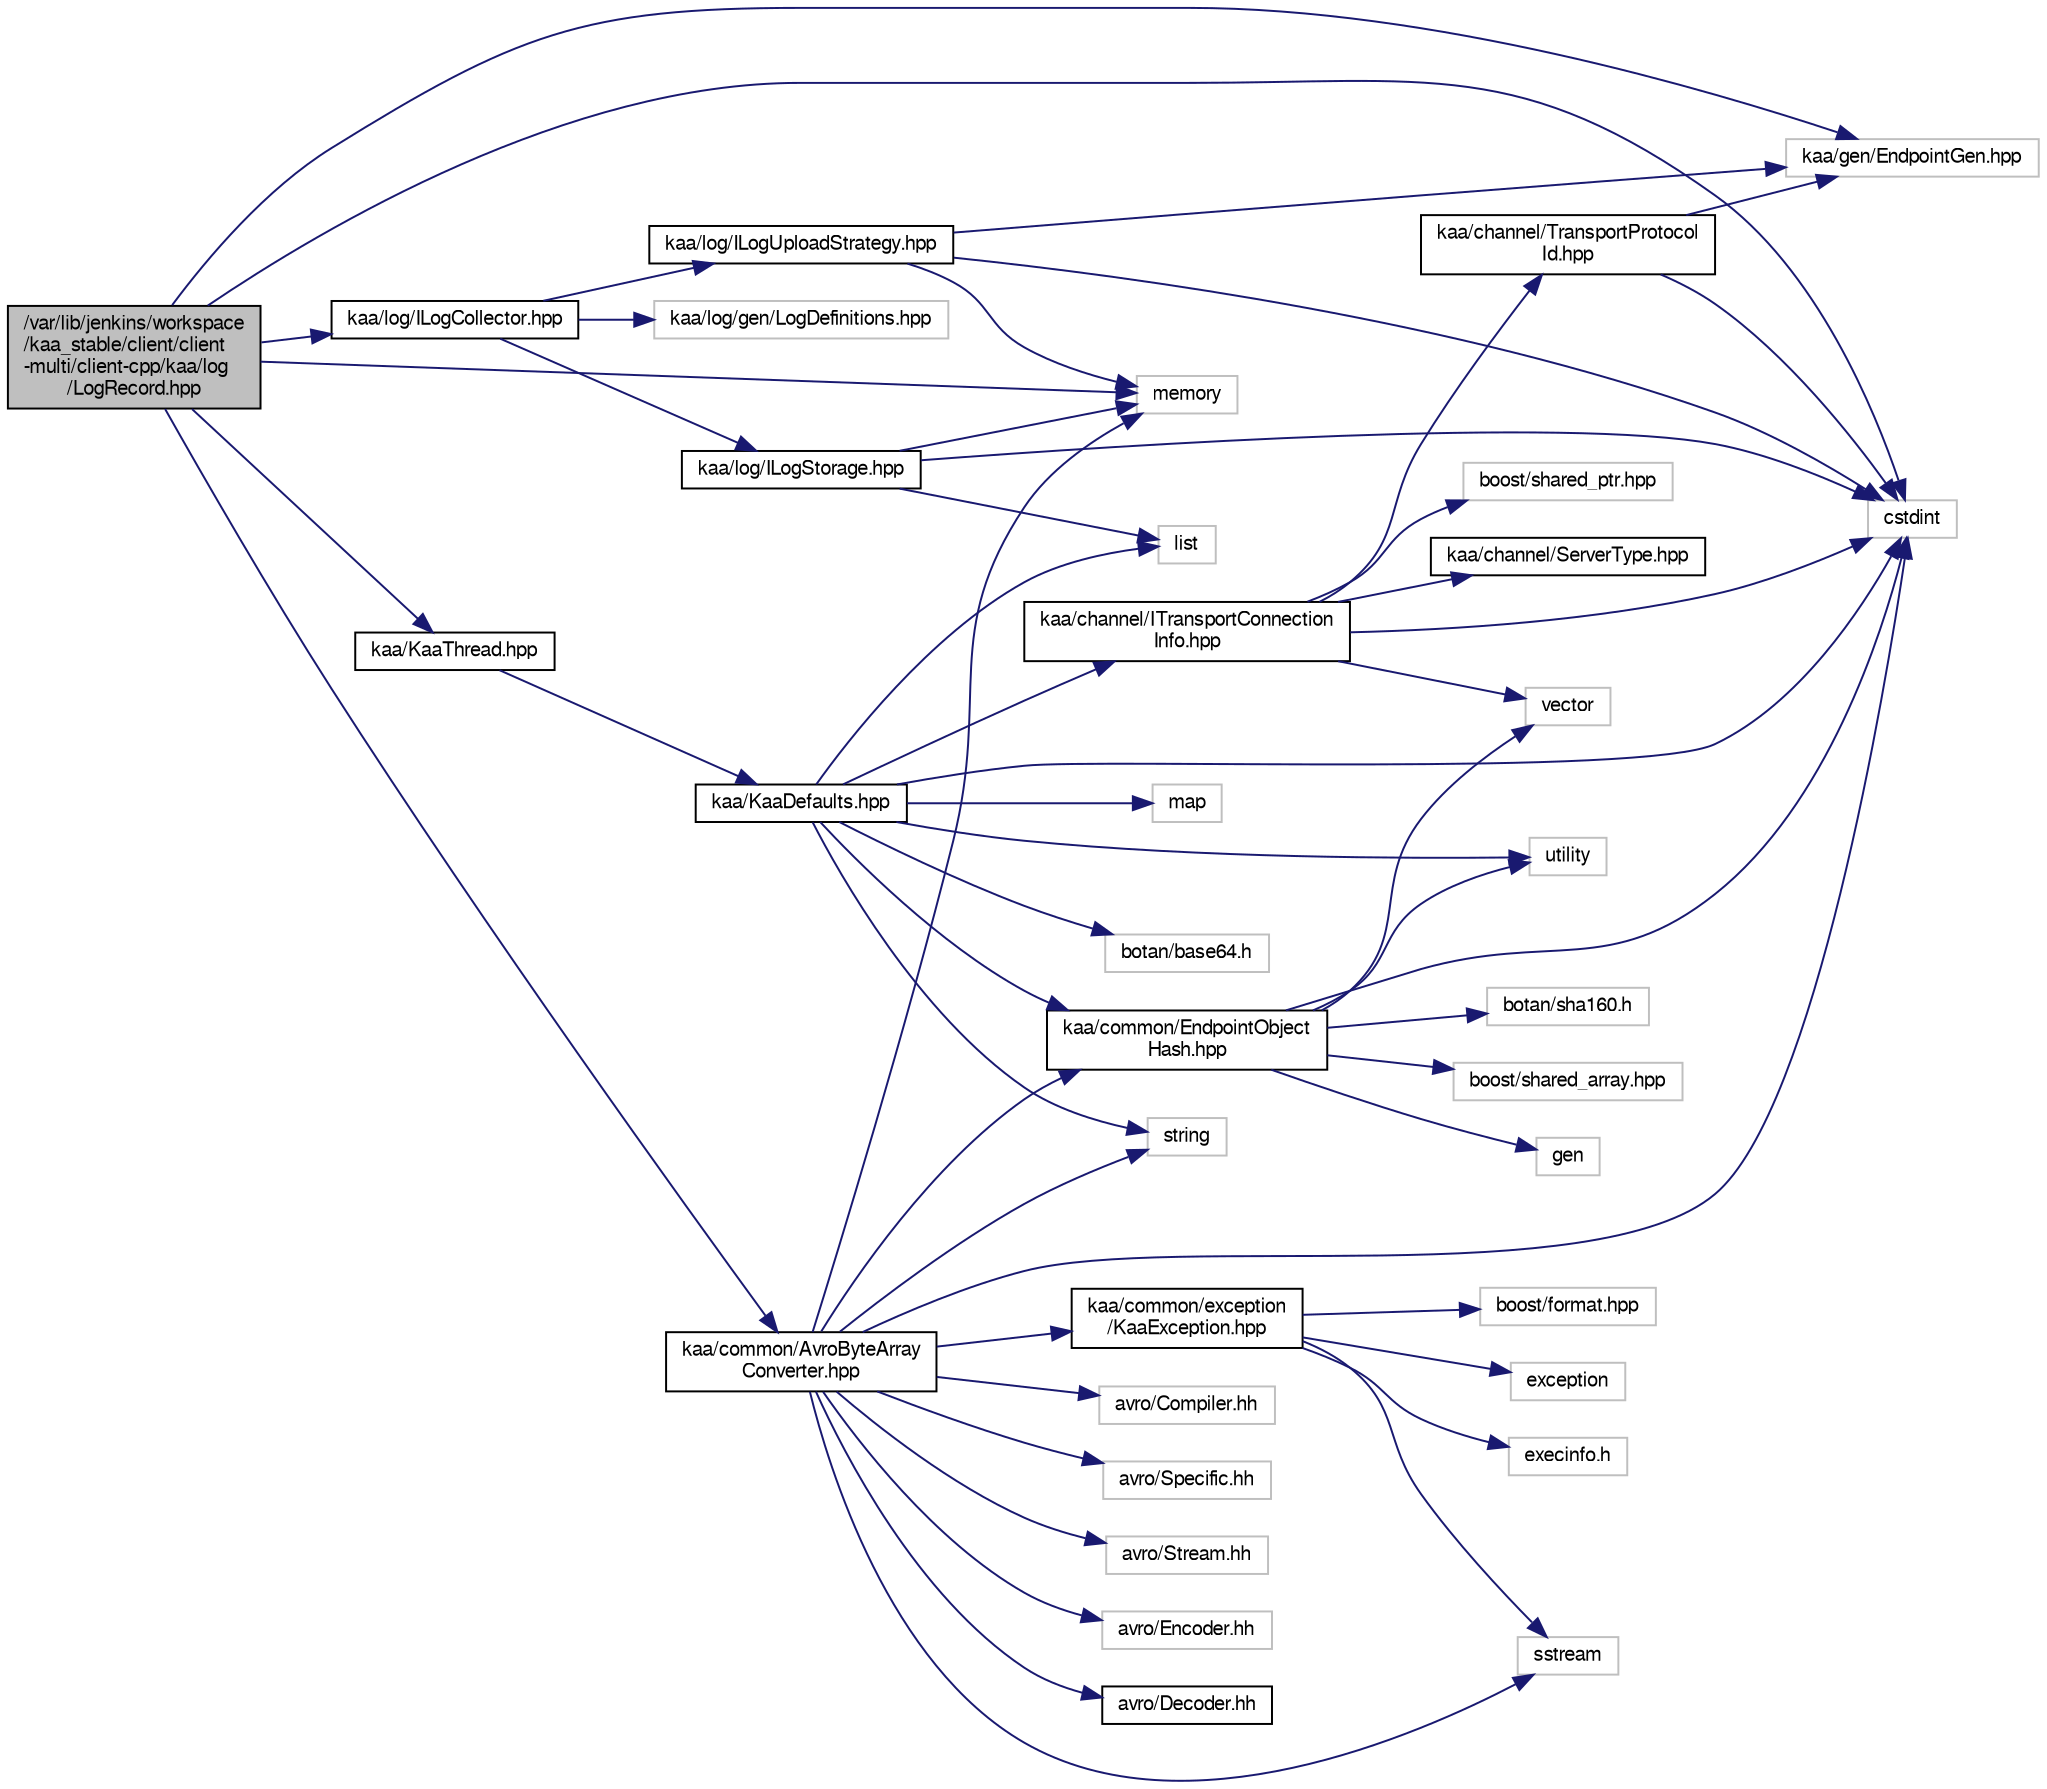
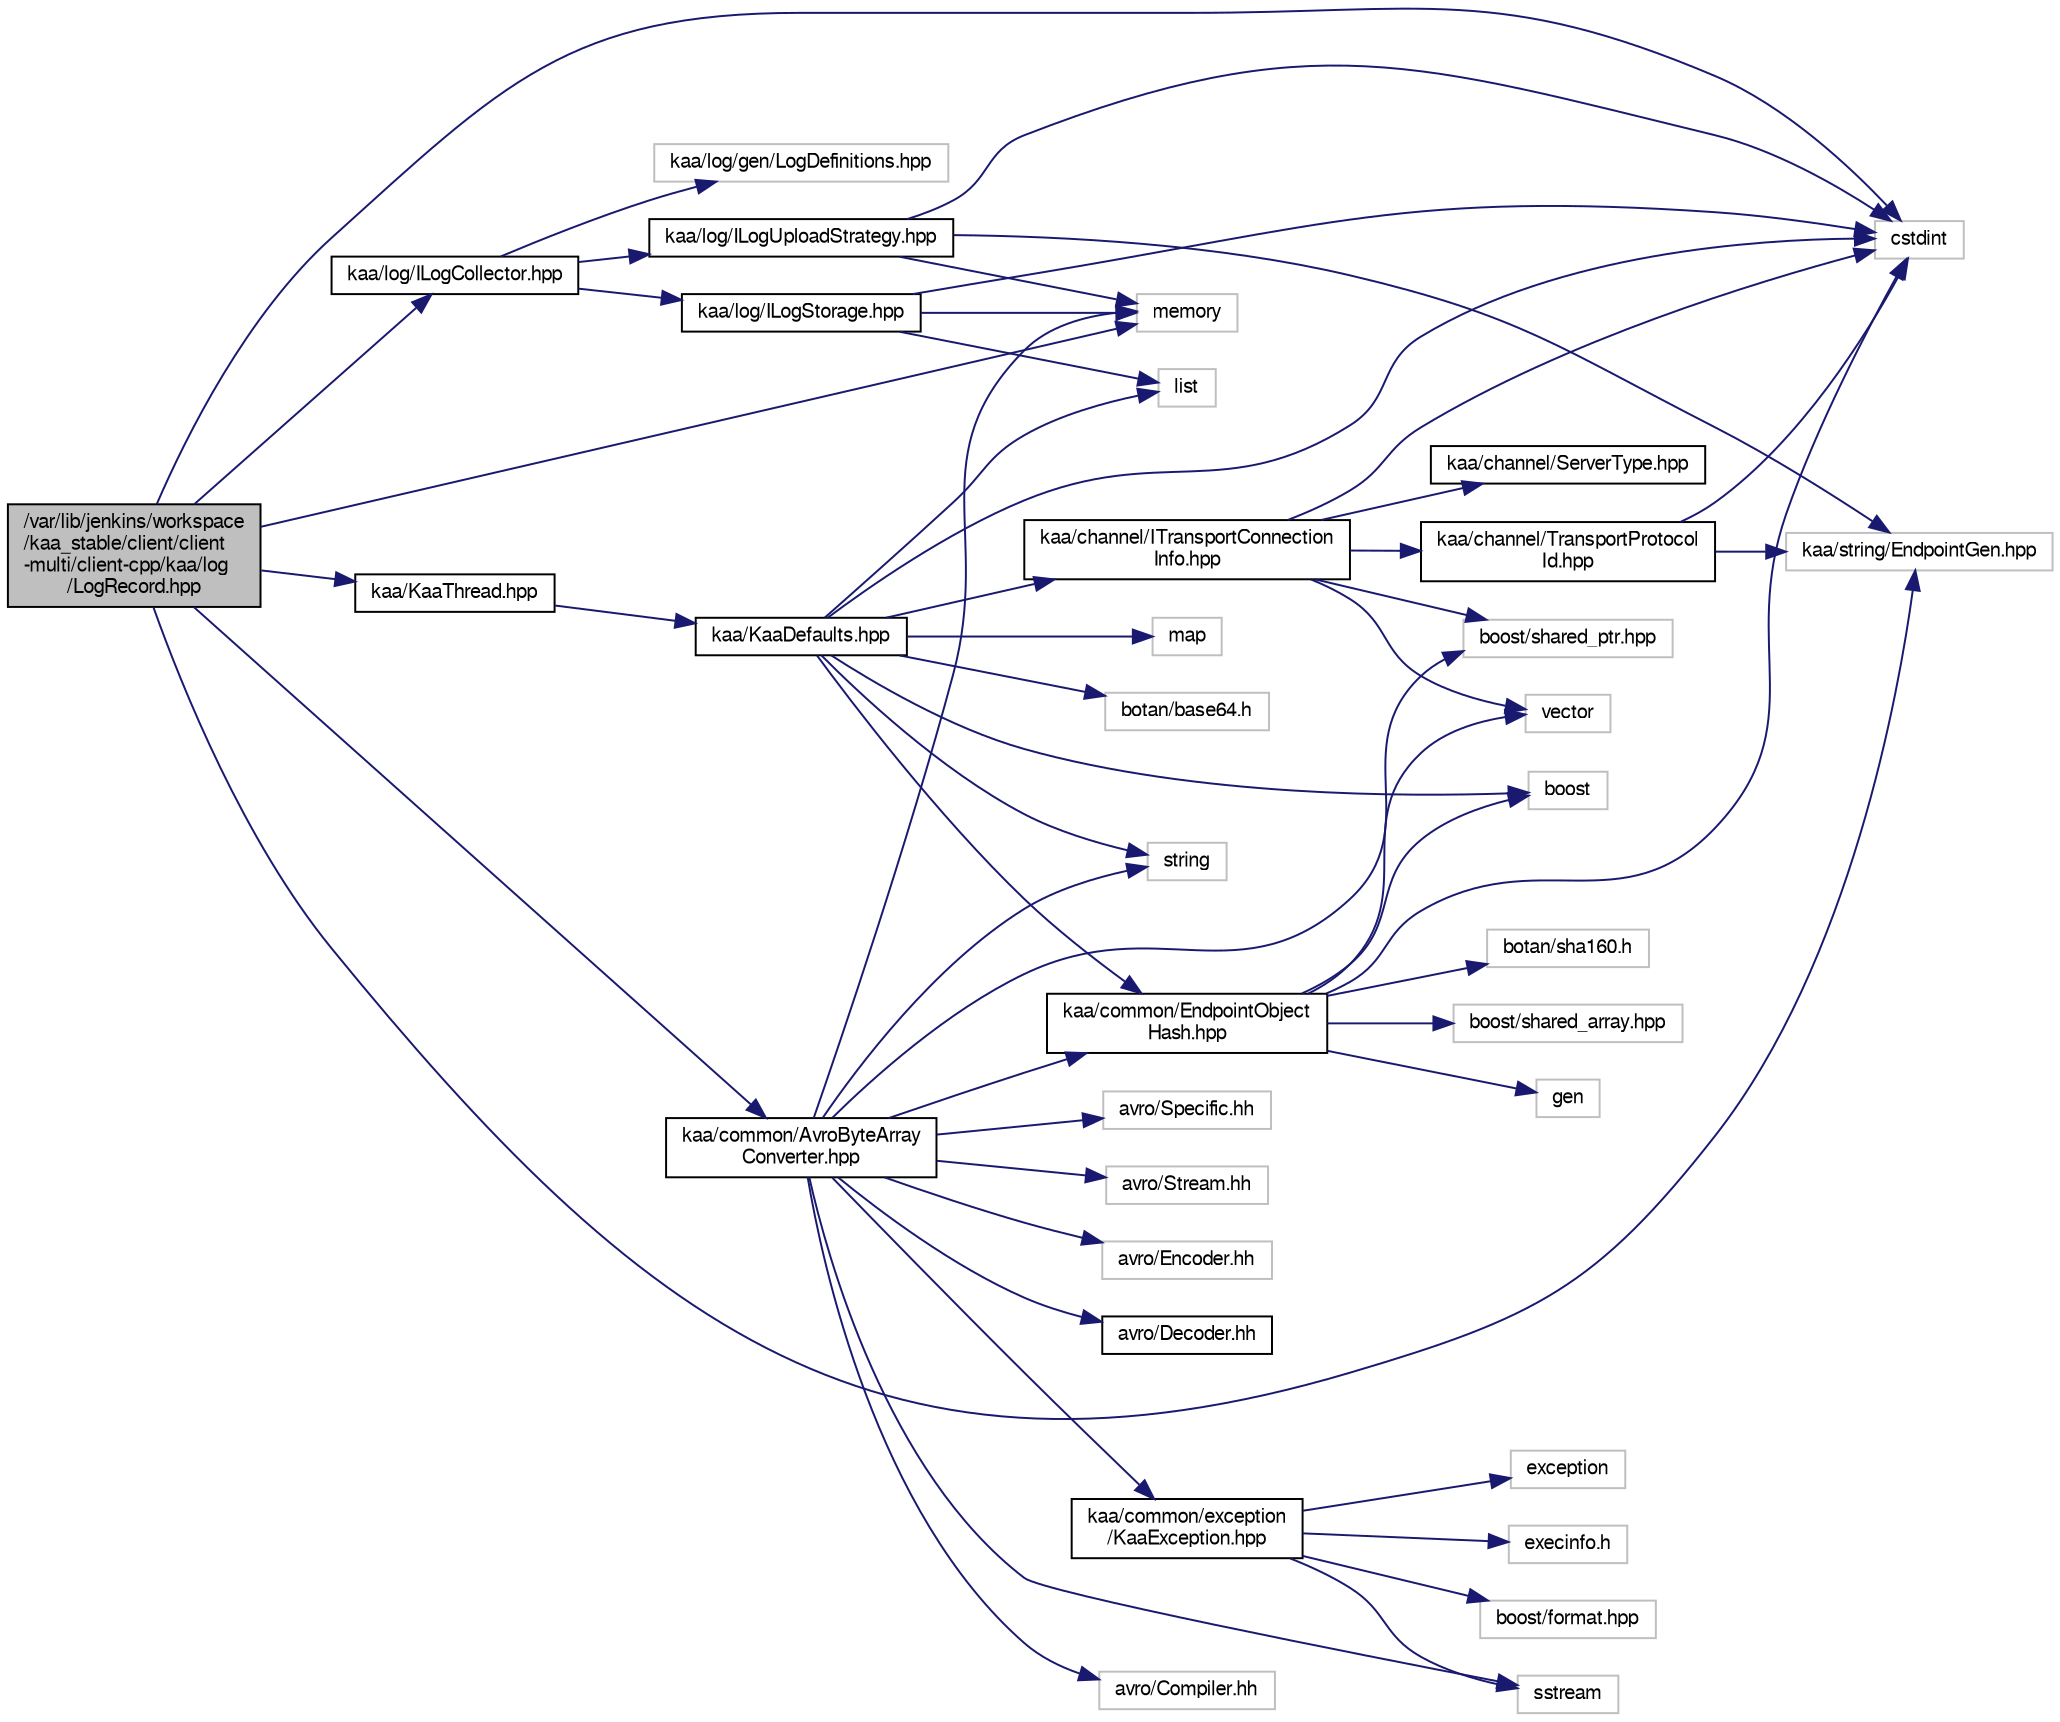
node "kaa/gen/EndpointGen.hpp": label "kaa/gen/EndpointGen.hpp" -> "kaa/string/EndpointGen.hpp"
node "utility": label "utility" -> "boost"
edge "kaa/common/AvroByteArray Converter.hpp" -> "cstdint": now "kaa/common/AvroByteArray Converter.hpp" -> "boost/shared_ptr.hpp"
